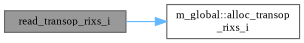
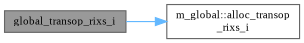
node "read_transop_rixs_i": label "read_transop_rixs_i" -> "global_transop_rixs_i"
